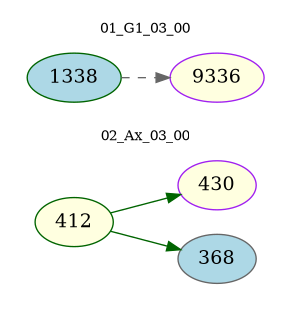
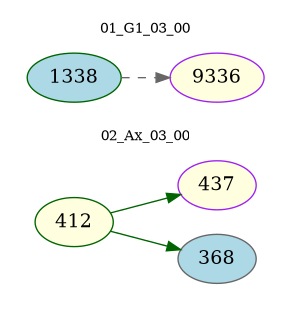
node "430": label "430" -> "437"
